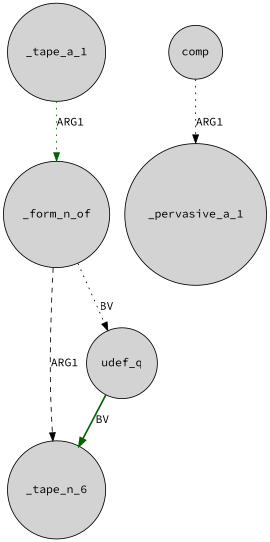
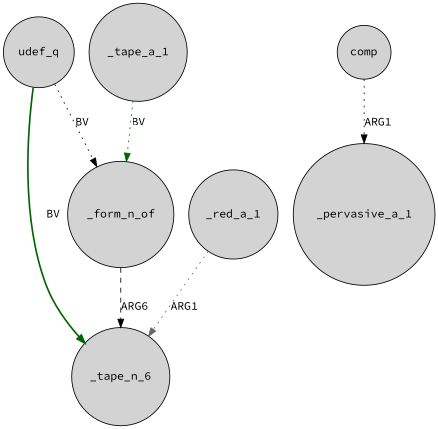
edge "_tape_a_1" -> "_form_n_of": label "ARG1" -> "BV"
node "_red_a_1": added
edge "_form_n_of" -> "udef_q": reversed
edge "_form_n_of" -> "_tape_n_6": label "ARG1" -> "ARG6"
